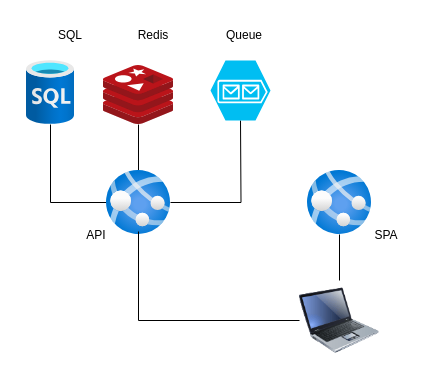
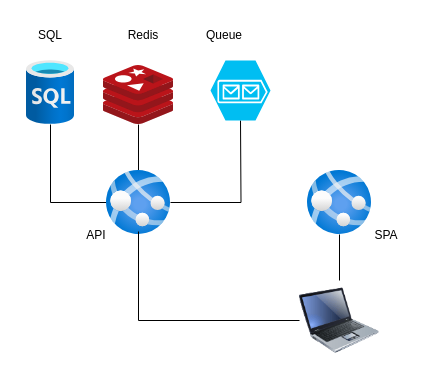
node "SQL": moved (71, 36) -> (51, 36)
node "Redis": moved (154, 36) -> (144, 36)
node "Queue": moved (245, 36) -> (225, 36)
